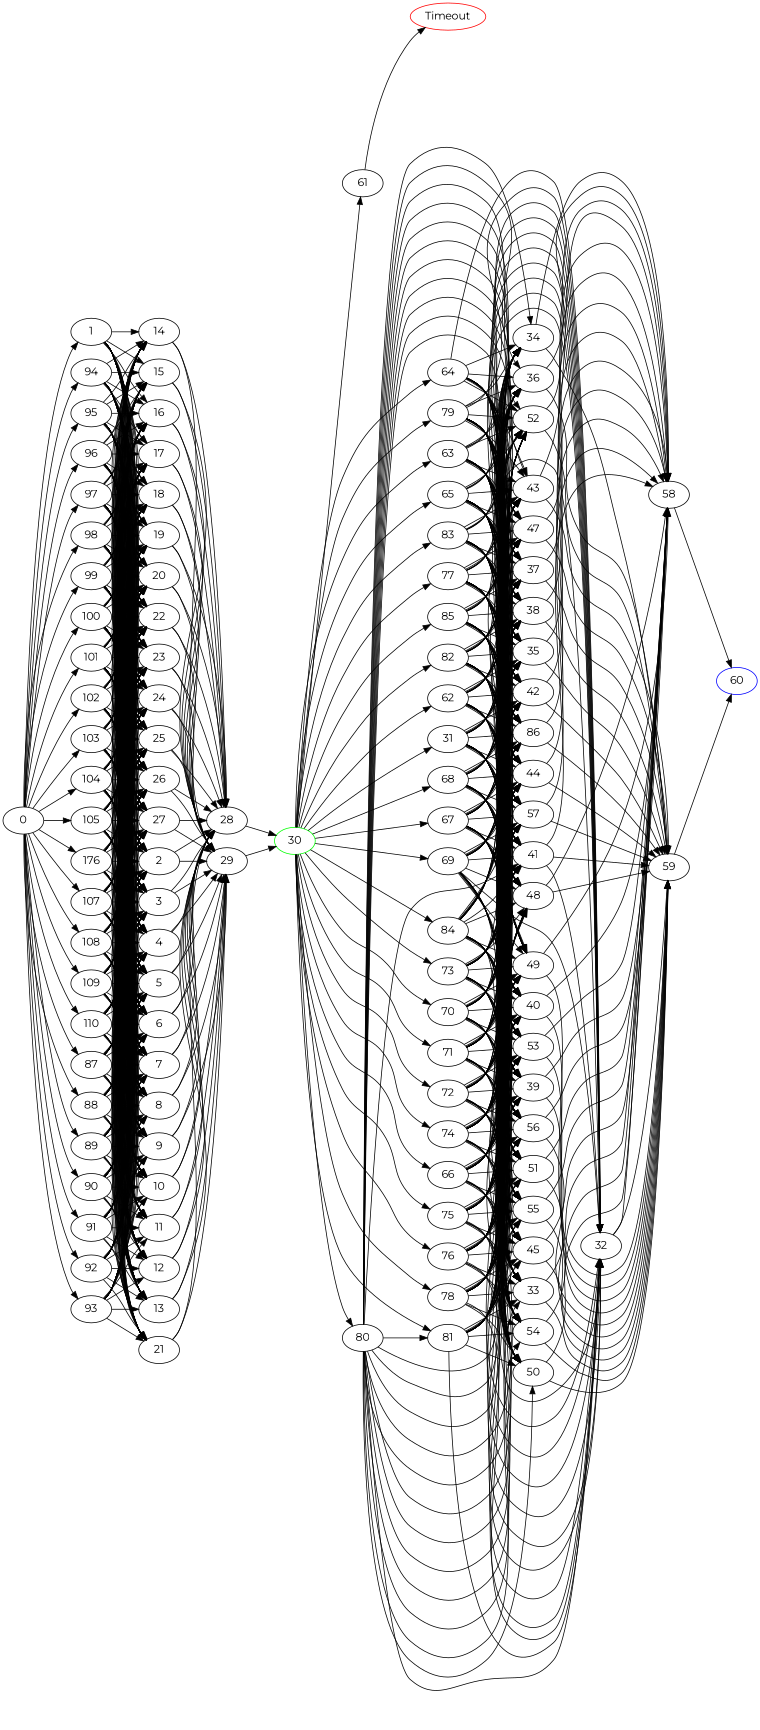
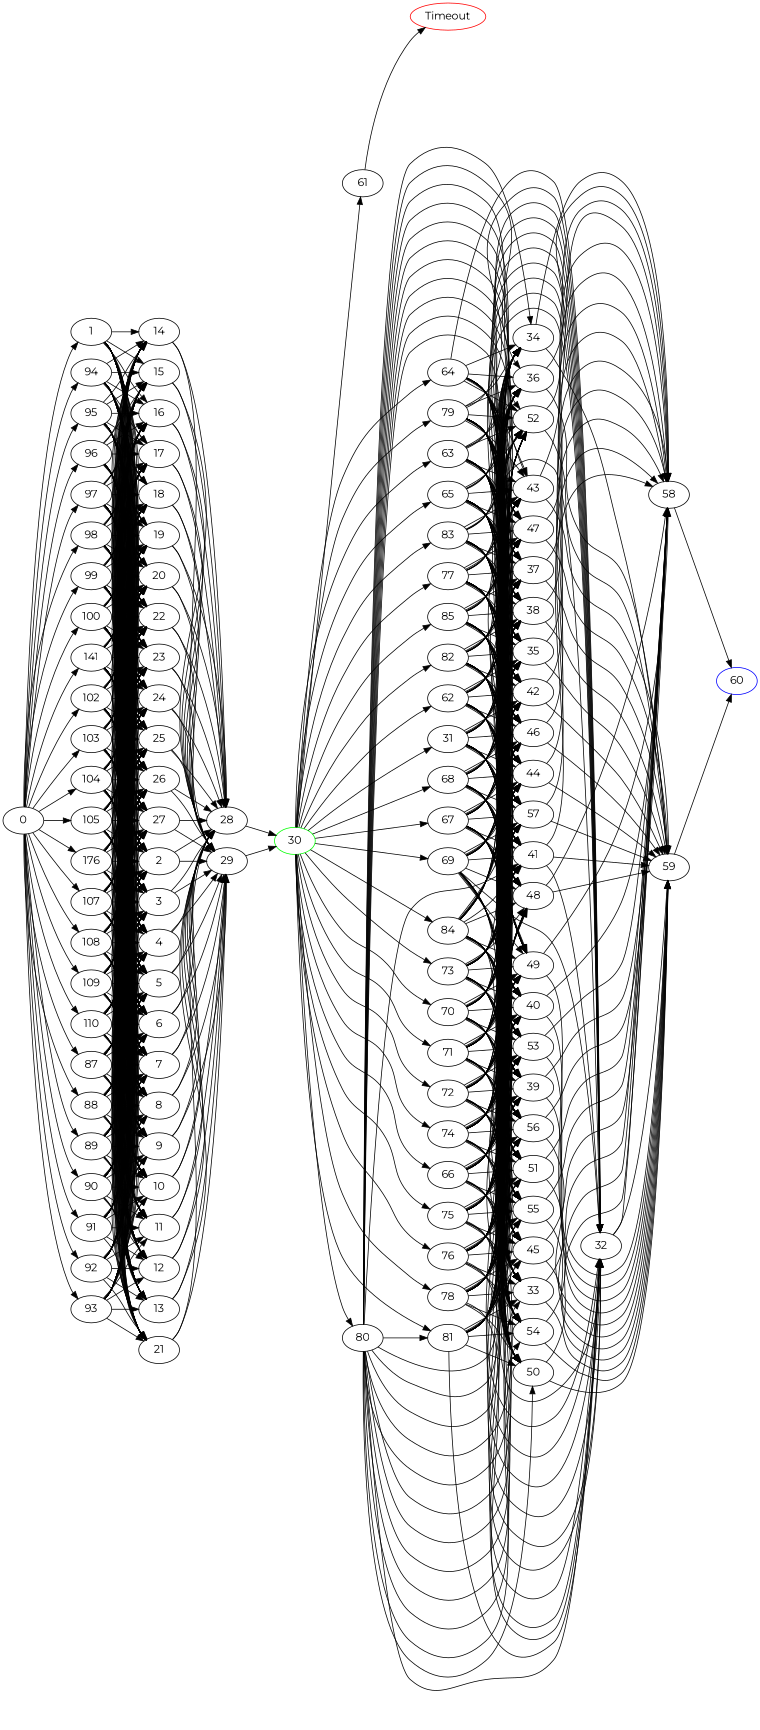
edge "96" -> "18": removed
node "101": label "101" -> "141"
node "86": label "86" -> "46"
edge "91" -> "13": removed
